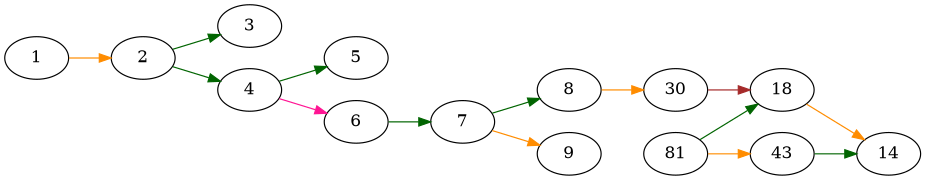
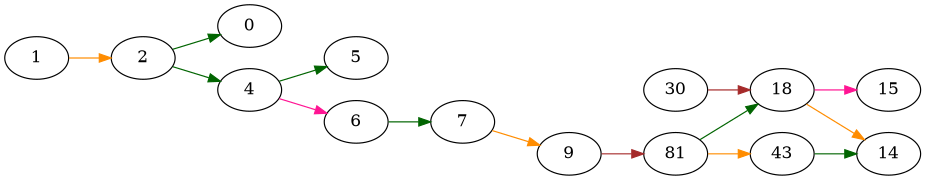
node "3": label "3" -> "0"
node "8": removed
node "15": added
edge "9" -> "81": added
